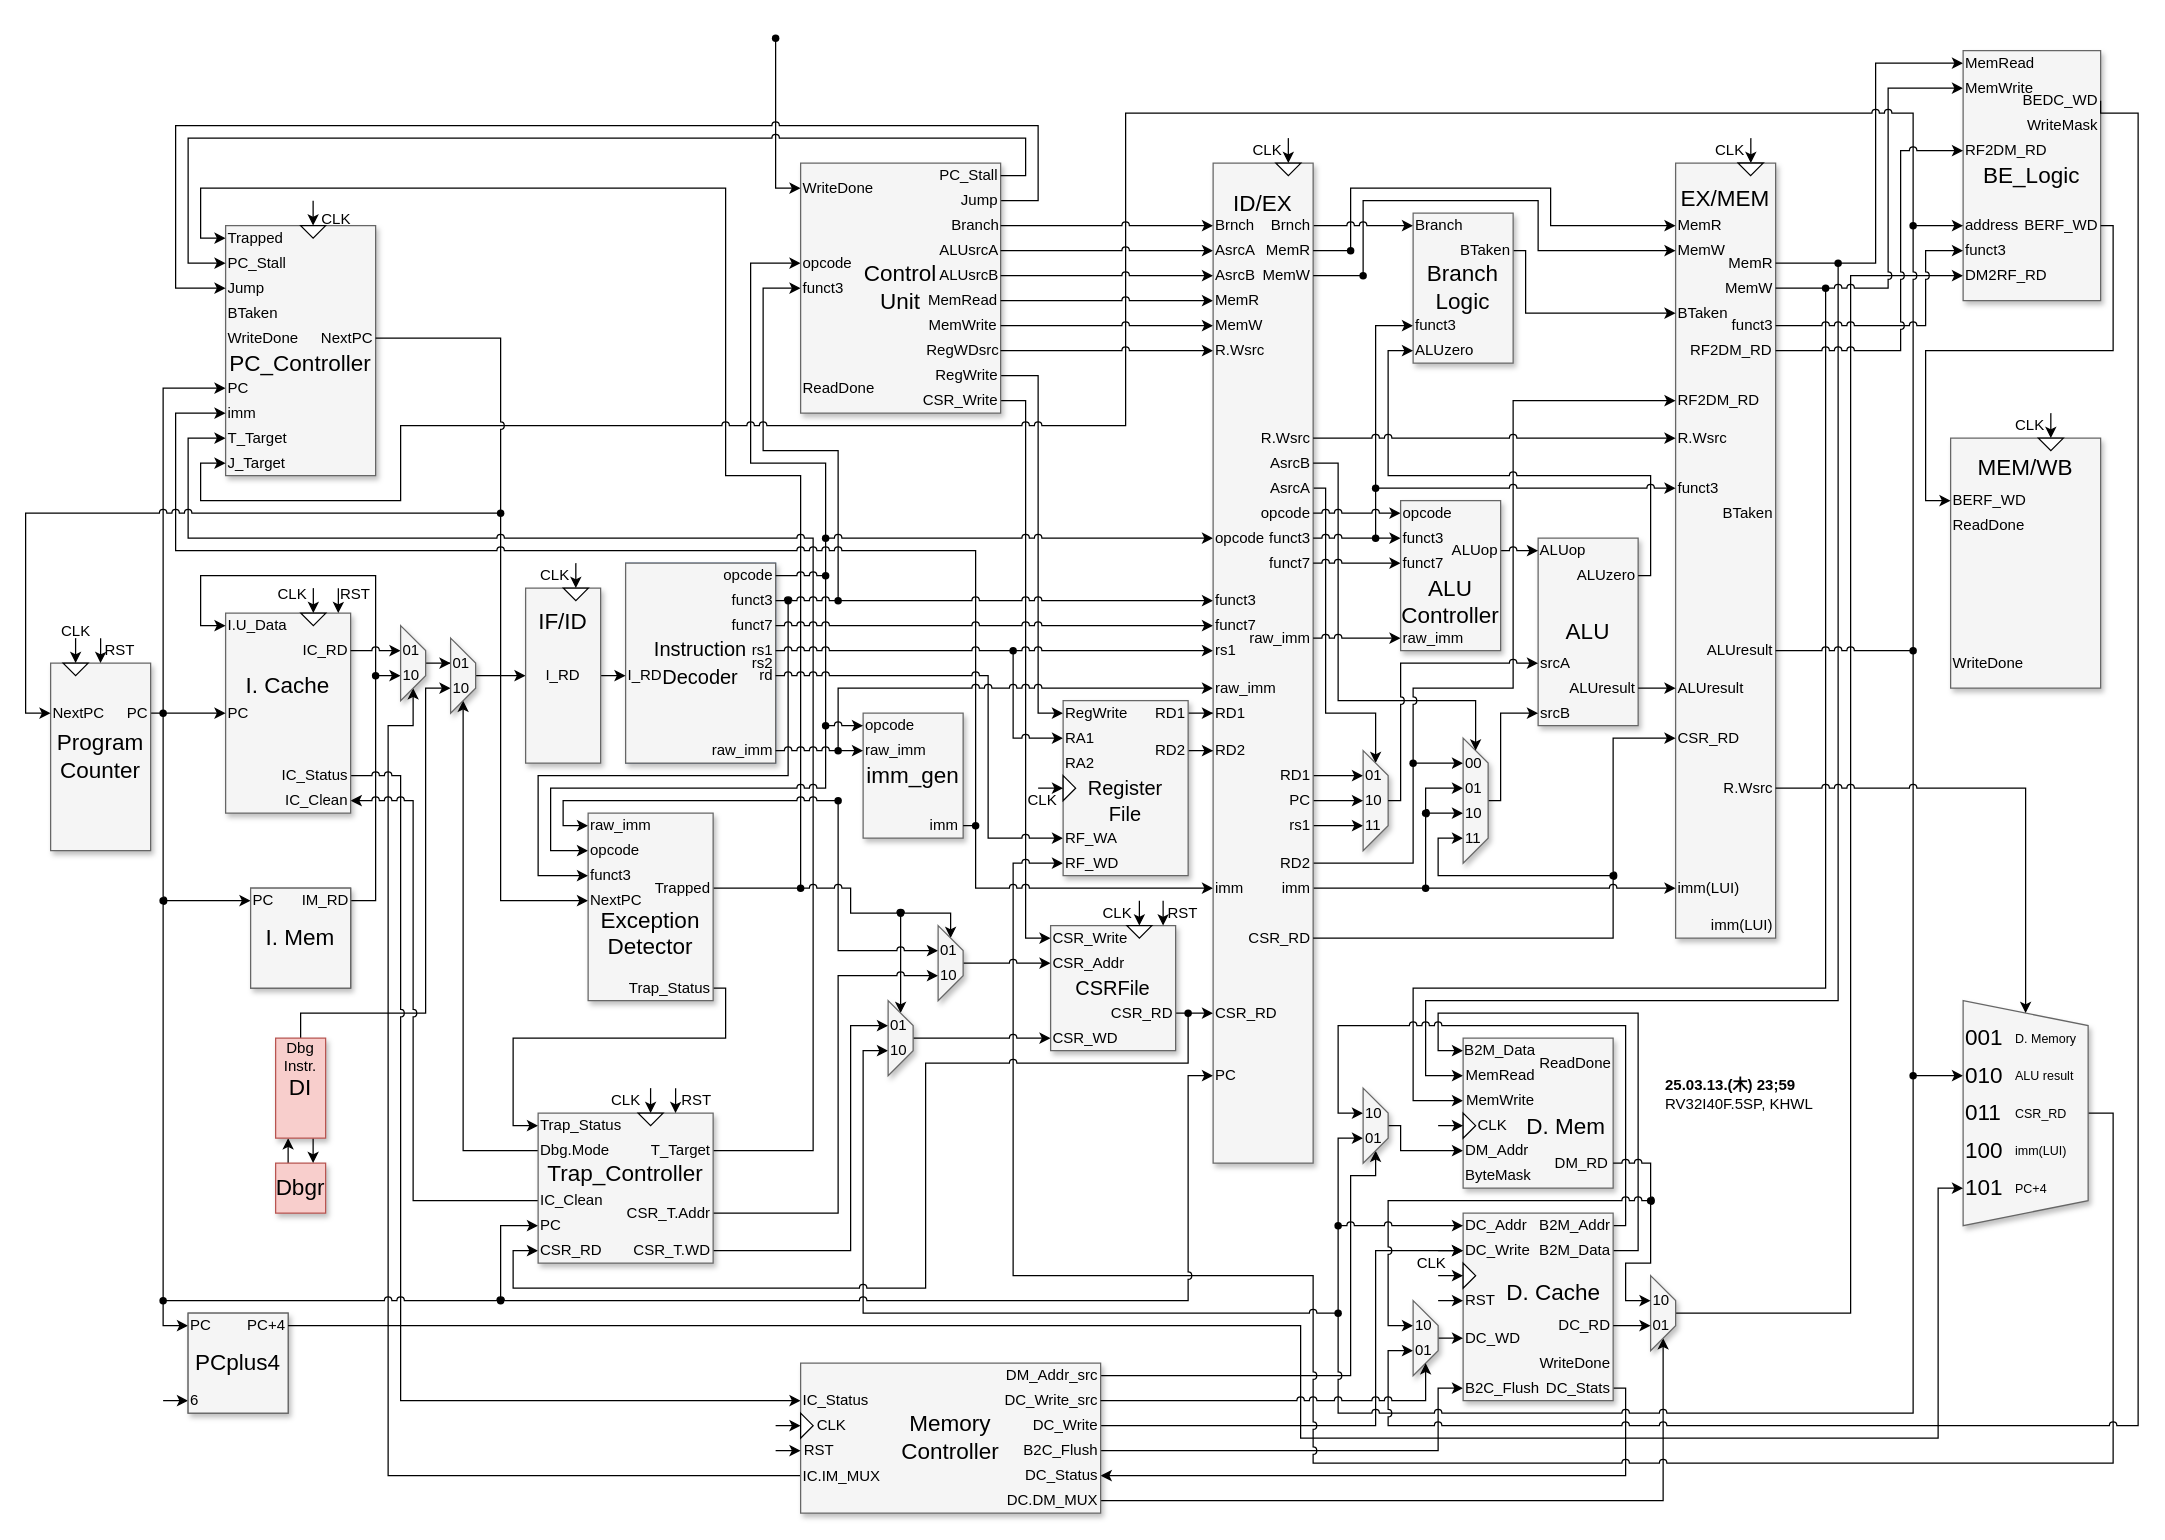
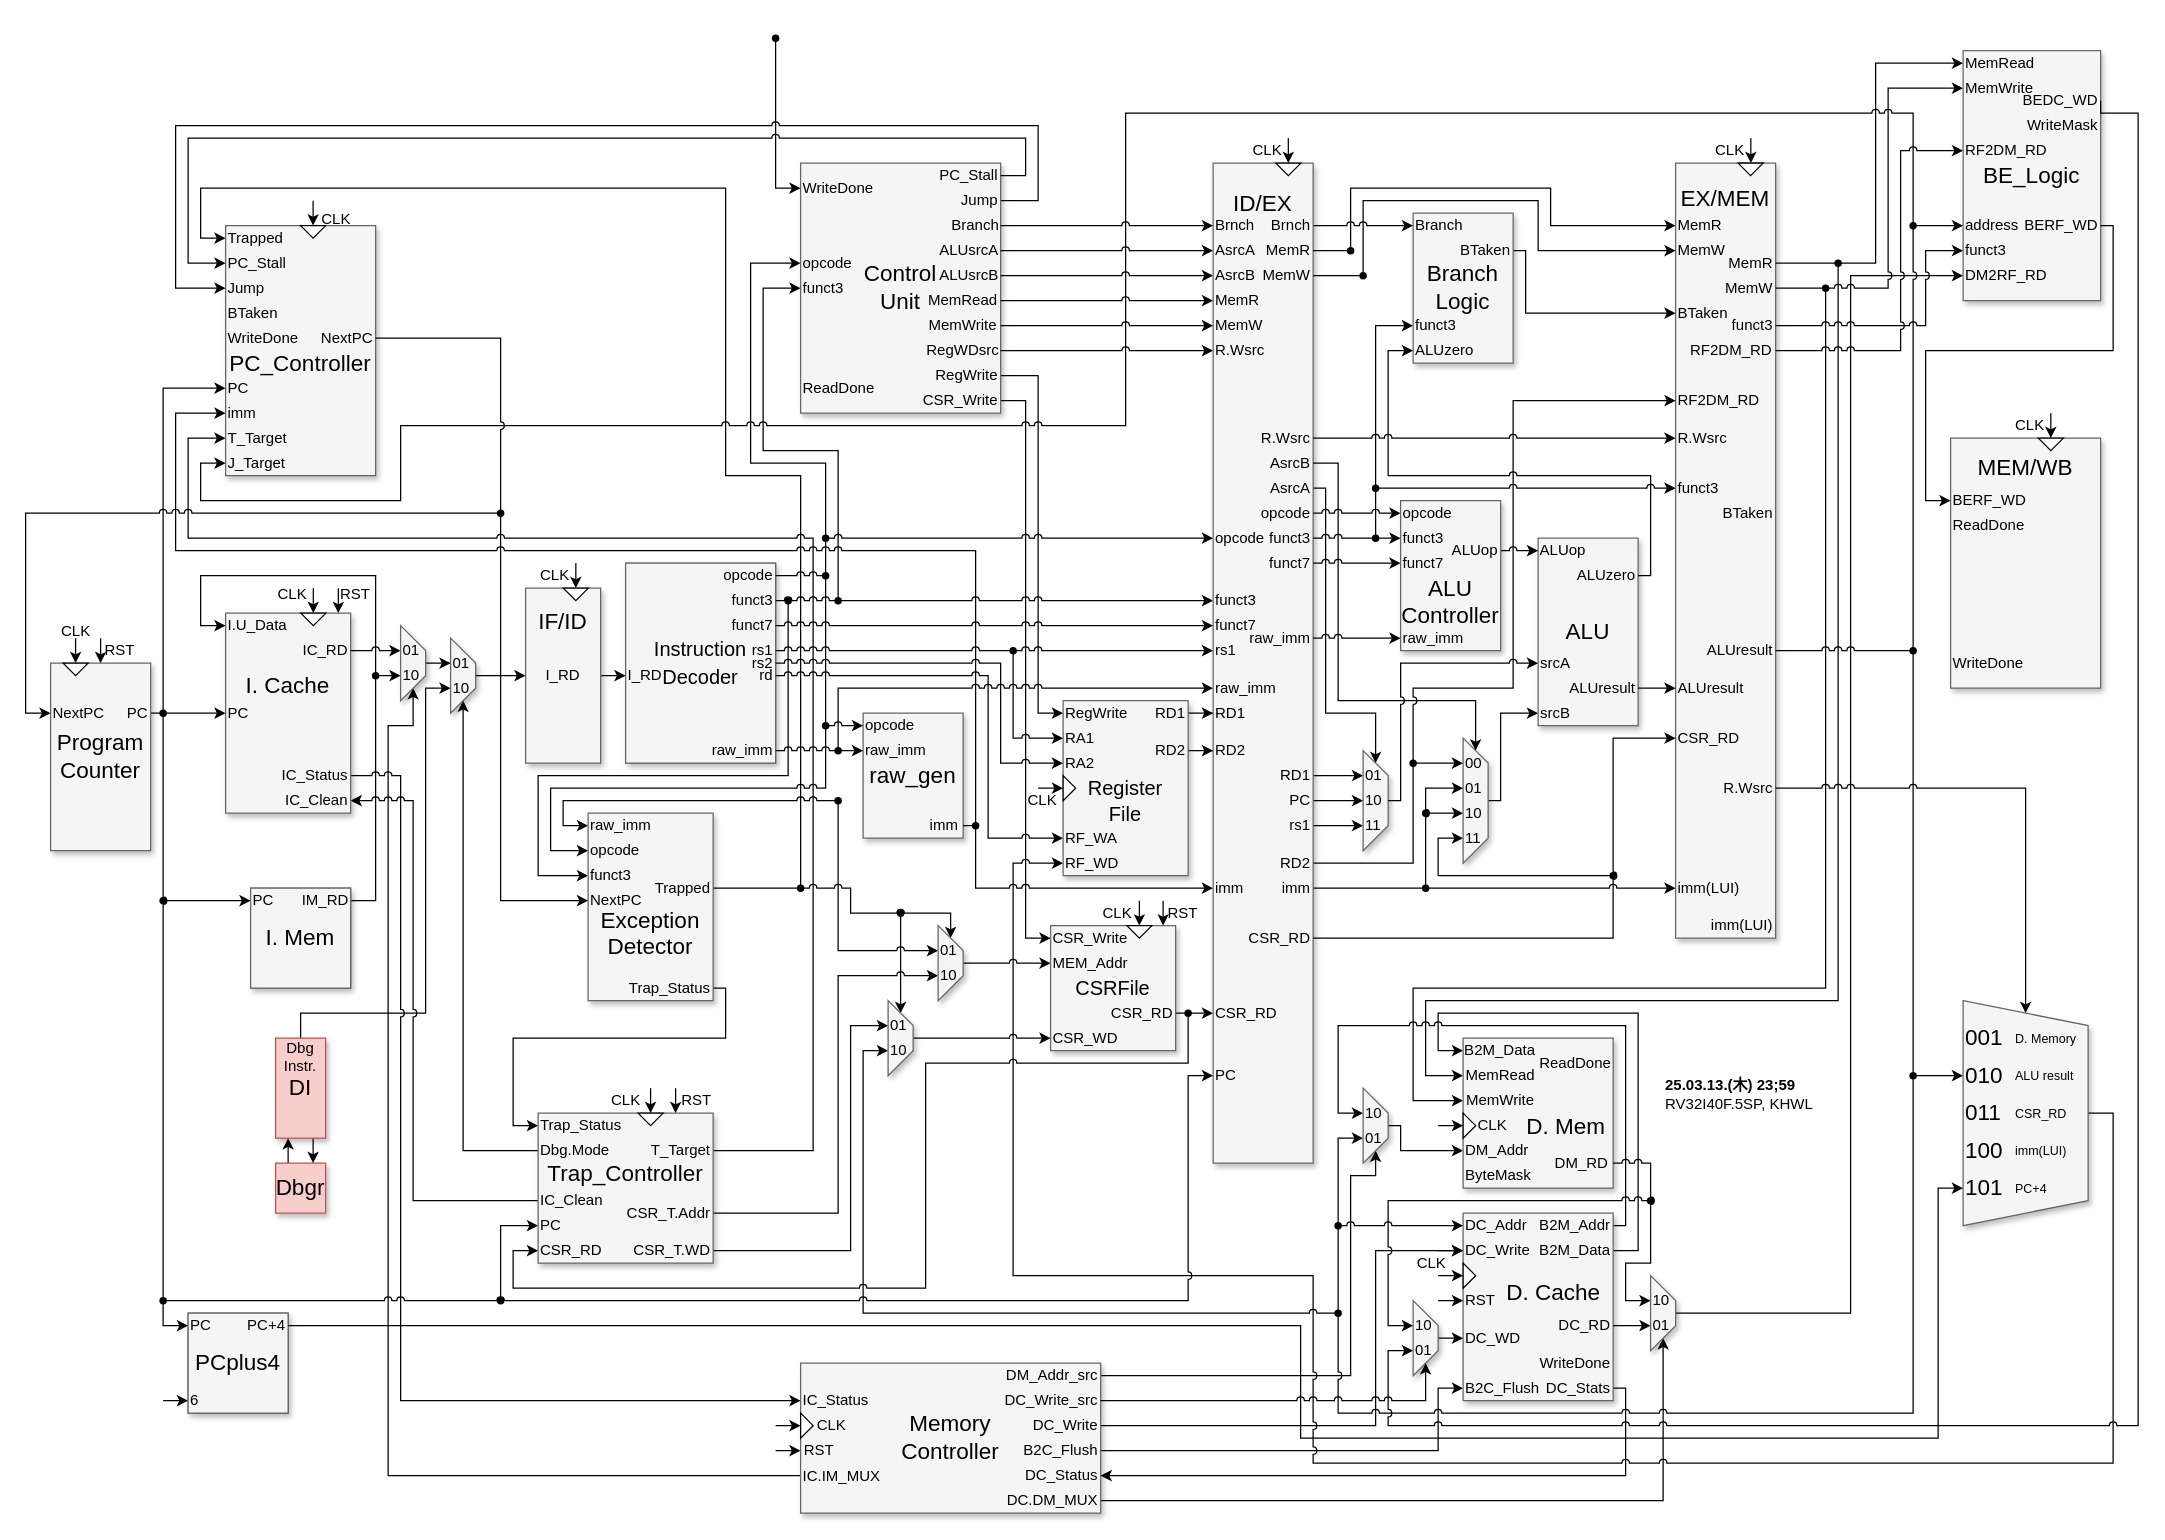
edge "rs2" -> "RA2": added
node "imm_gen": label "imm_gen" -> "raw_gen"
node "CSR_Addr": label "CSR_Addr" -> "MEM_Addr"
